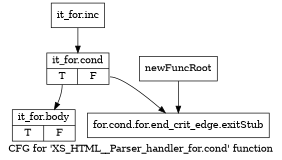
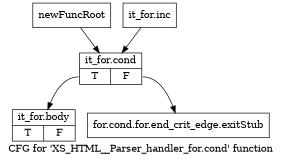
edge "newFuncRoot" -> "for.cond.for.end_crit_edge.exitStub": now "newFuncRoot" -> "it_for.cond"
